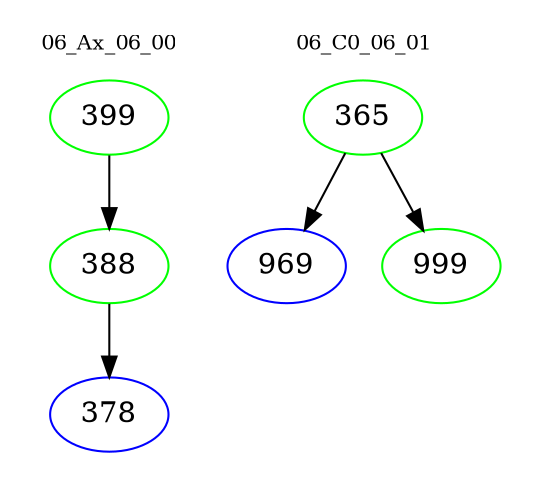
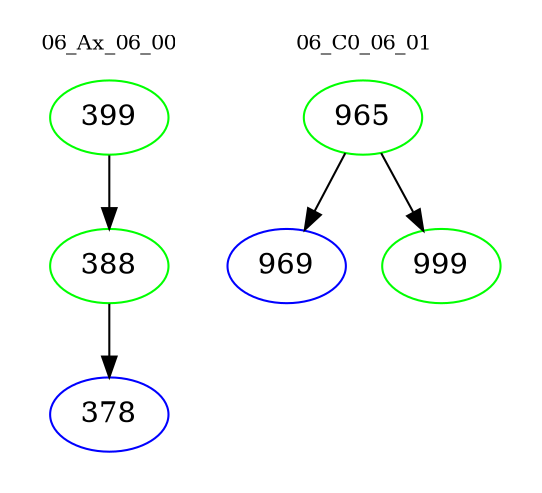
node "365": label "365" -> "965"
